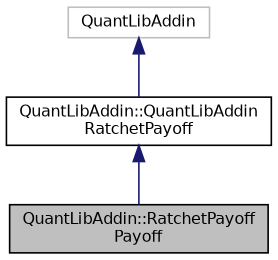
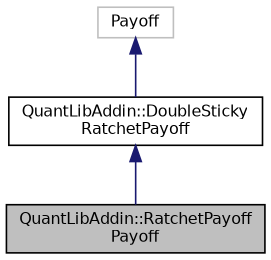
node "QuantLibAddin": label "QuantLibAddin" -> "Payoff"
node "QuantLibAddin::QuantLibAddin RatchetPayoff": label "QuantLibAddin::QuantLibAddin RatchetPayoff" -> "QuantLibAddin::DoubleSticky RatchetPayoff"
